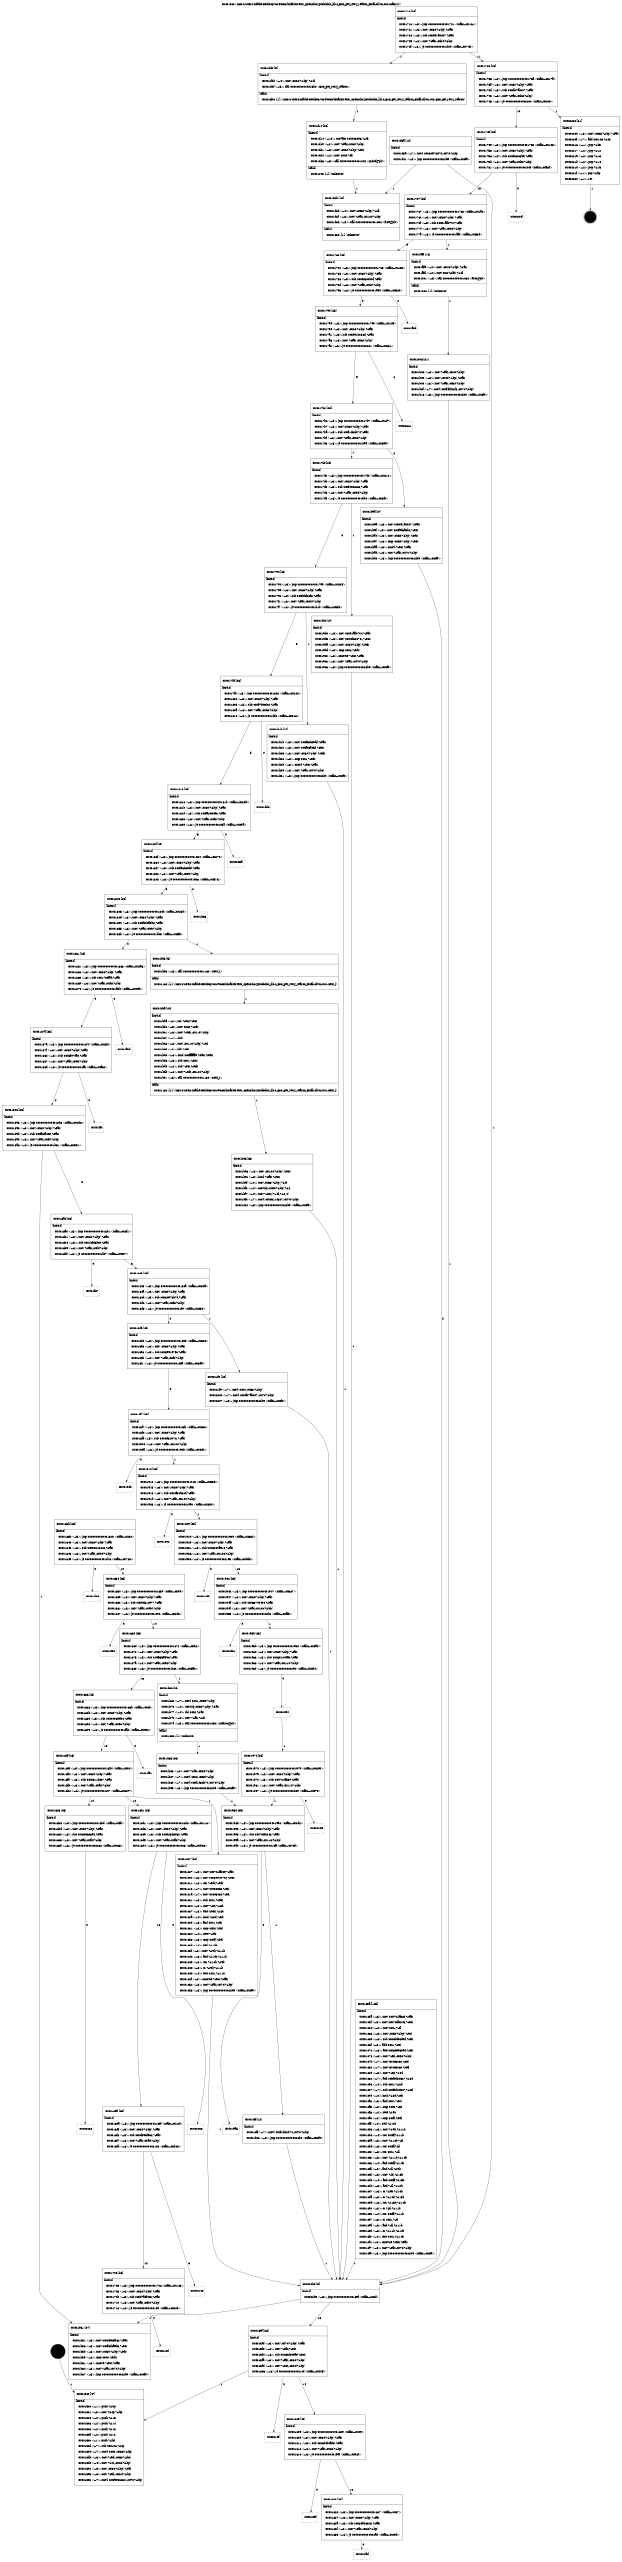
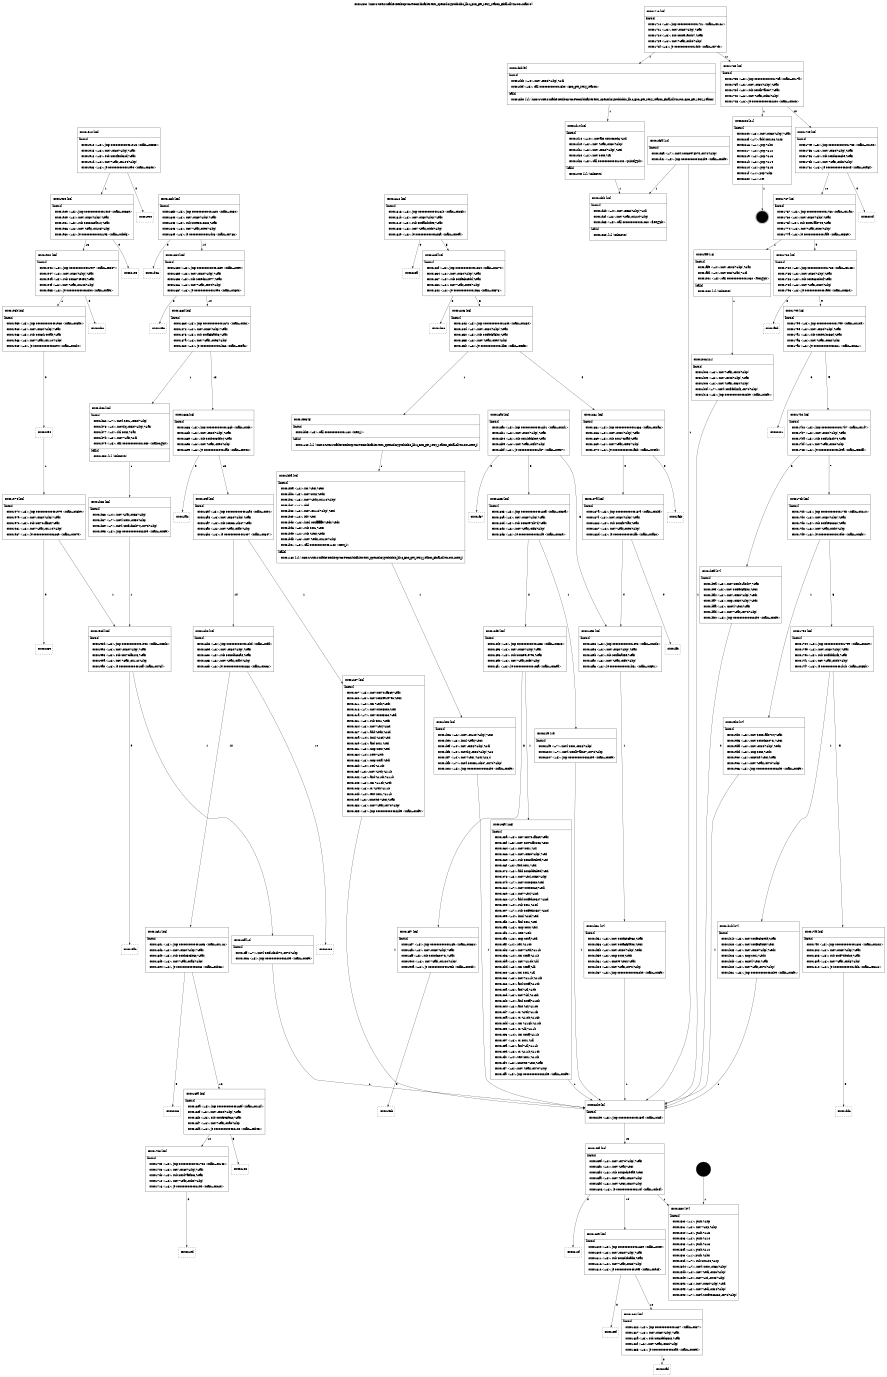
edge "0x4018de [25]" -> "0x401c5a [165]": added, label "1"
edge "0x4017fd [25]" -> "0x401816 [25]": removed, label "5"
edge "0x401893 [25]" -> "0x4018ac [25]": reversed
edge "0x4018f7 [25]" -> "0x401910 [25]": removed, label "1"
edge "0x40169f [25]" -> "0x4016d1 [25]": now "0x4016b8 [25]" -> "0x4016d1 [25]"
edge "0x4016b8 [25]" -> "0x402288": label " 0" -> " 14"
edge "0x4022b9 [5]" -> "0x401b51 [27]": reversed
